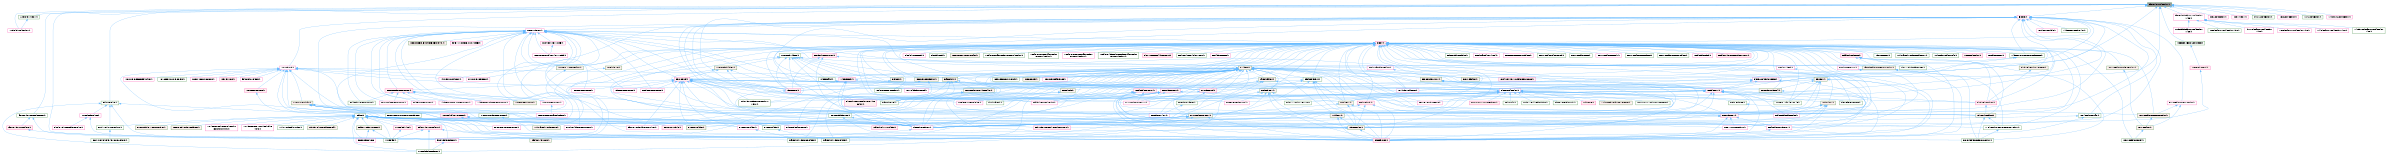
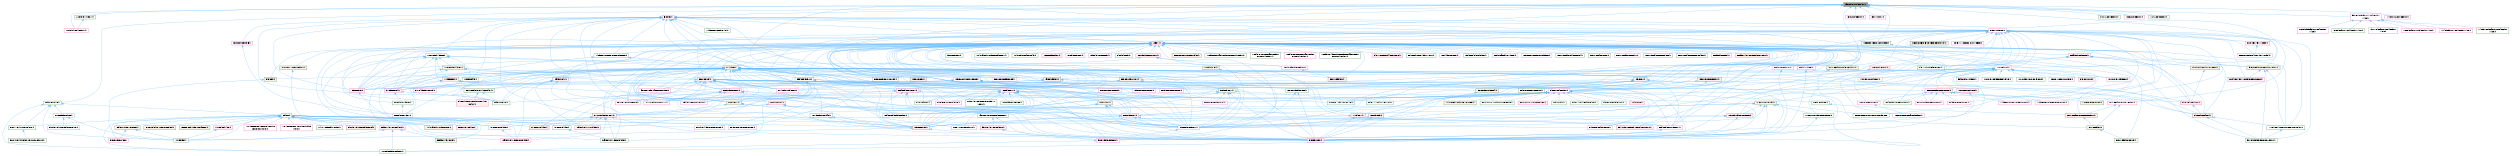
edge "STableRow.h" -> "SlateApplicationBase.h": now "SListView.h" -> "SlateApplicationBase.h"
edge "SVector2DSlider.h" -> "SBoxPanel.h": now "SVector2DSlider.h" -> "ToolCompatible.h"
edge "GameModeInfoCustomizer.h" -> "Editor.h": removed
node "SGraphPinVector2DSlider.h": color darkgreen -> deeppink
